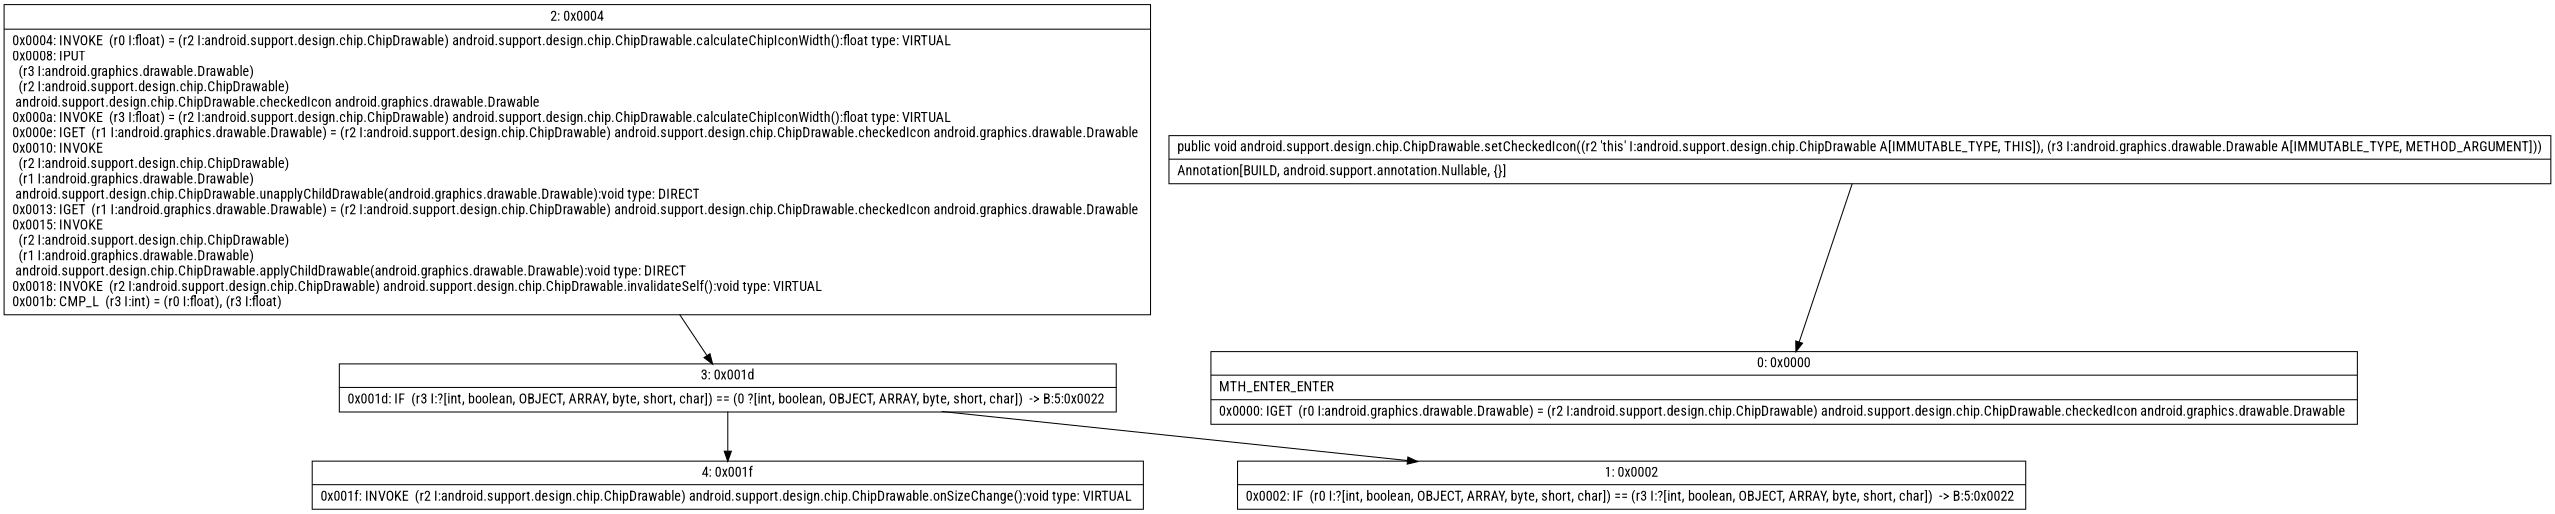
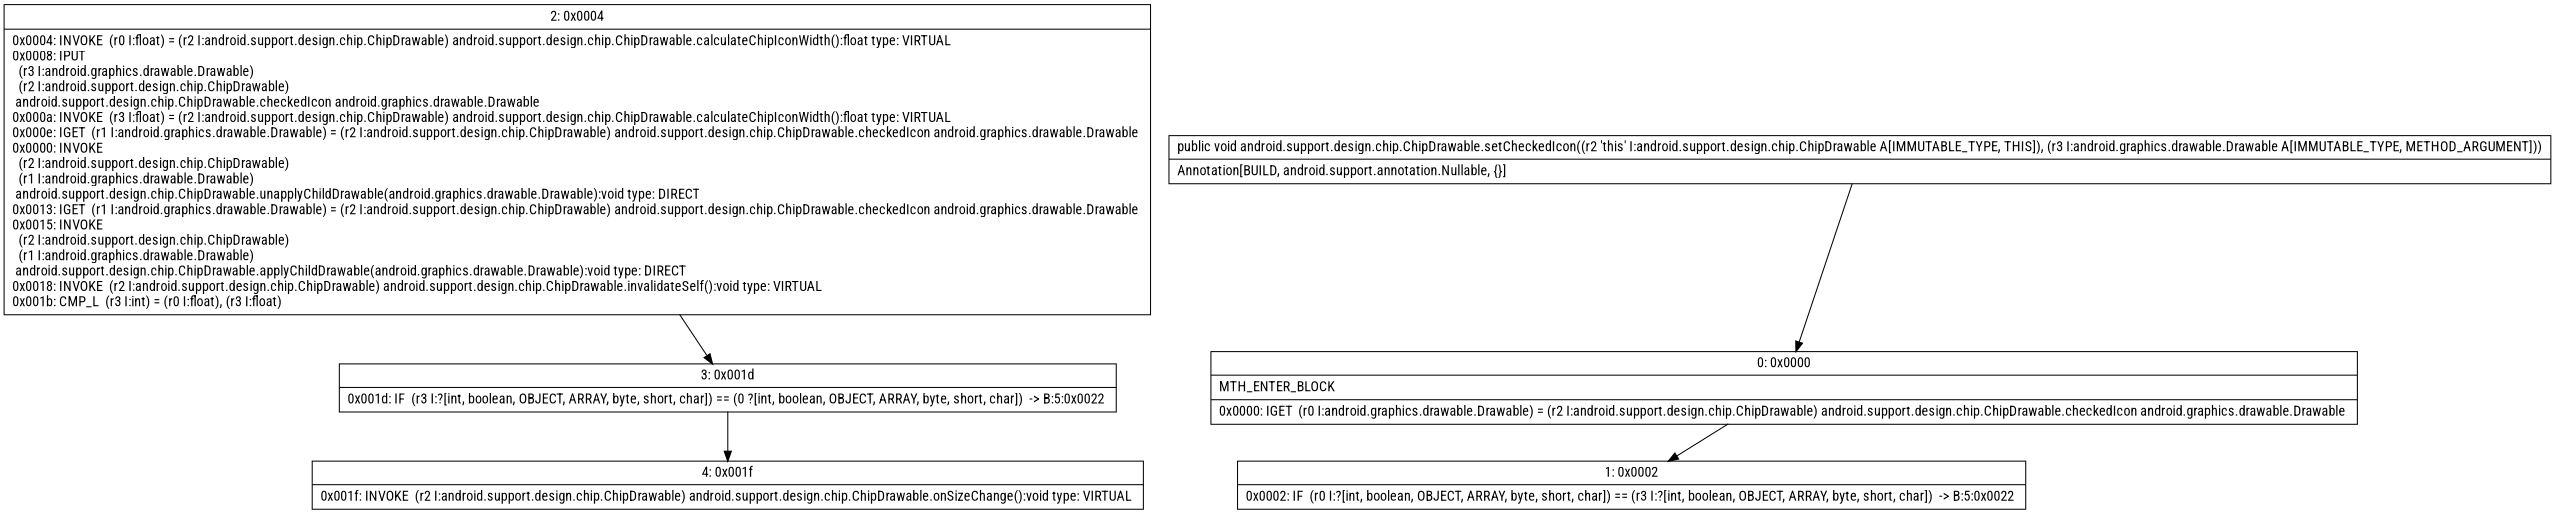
node "2: 0x0004": text "0x0010: INVOKE" -> "0x0000: INVOKE"
node "0: 0x0000": text "MTH_ENTER_ENTER" -> "MTH_ENTER_BLOCK"
edge "3: 0x001d" -> "1: 0x0002": now "0: 0x0000" -> "1: 0x0002"
